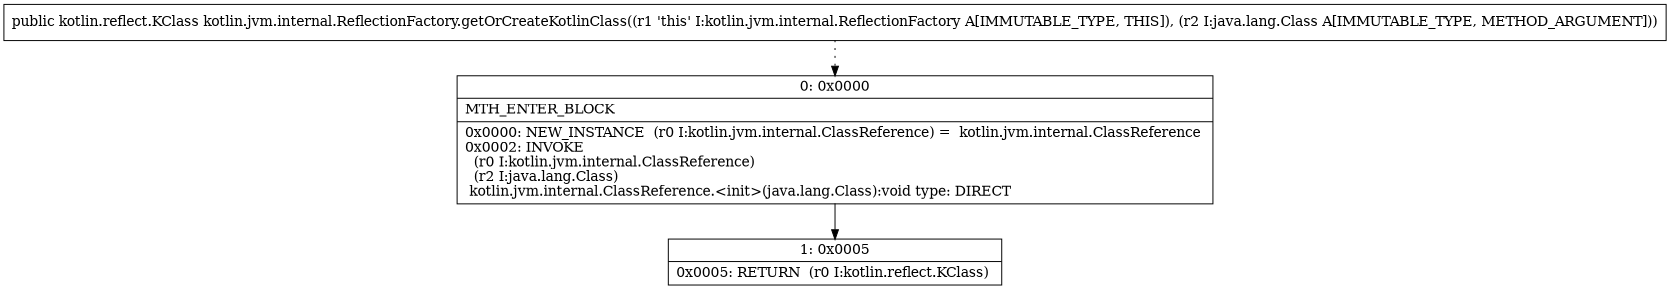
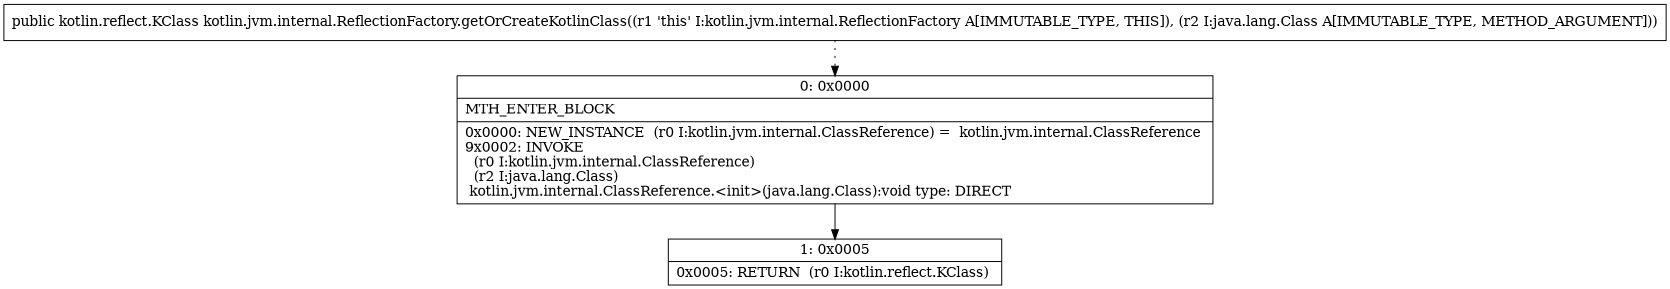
node "0: 0x0000": text "0x0002: INVOKE" -> "9x0002: INVOKE"
